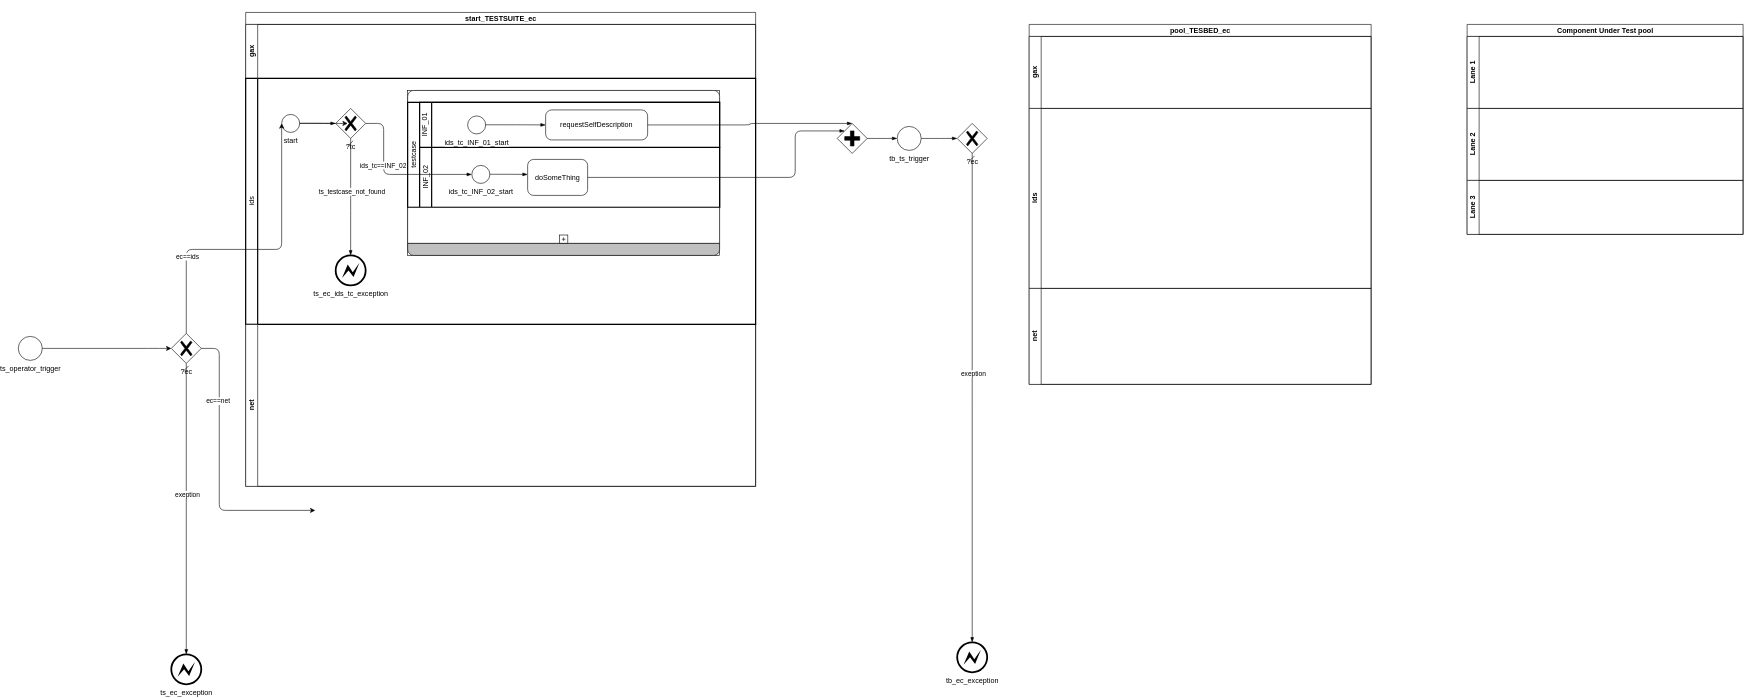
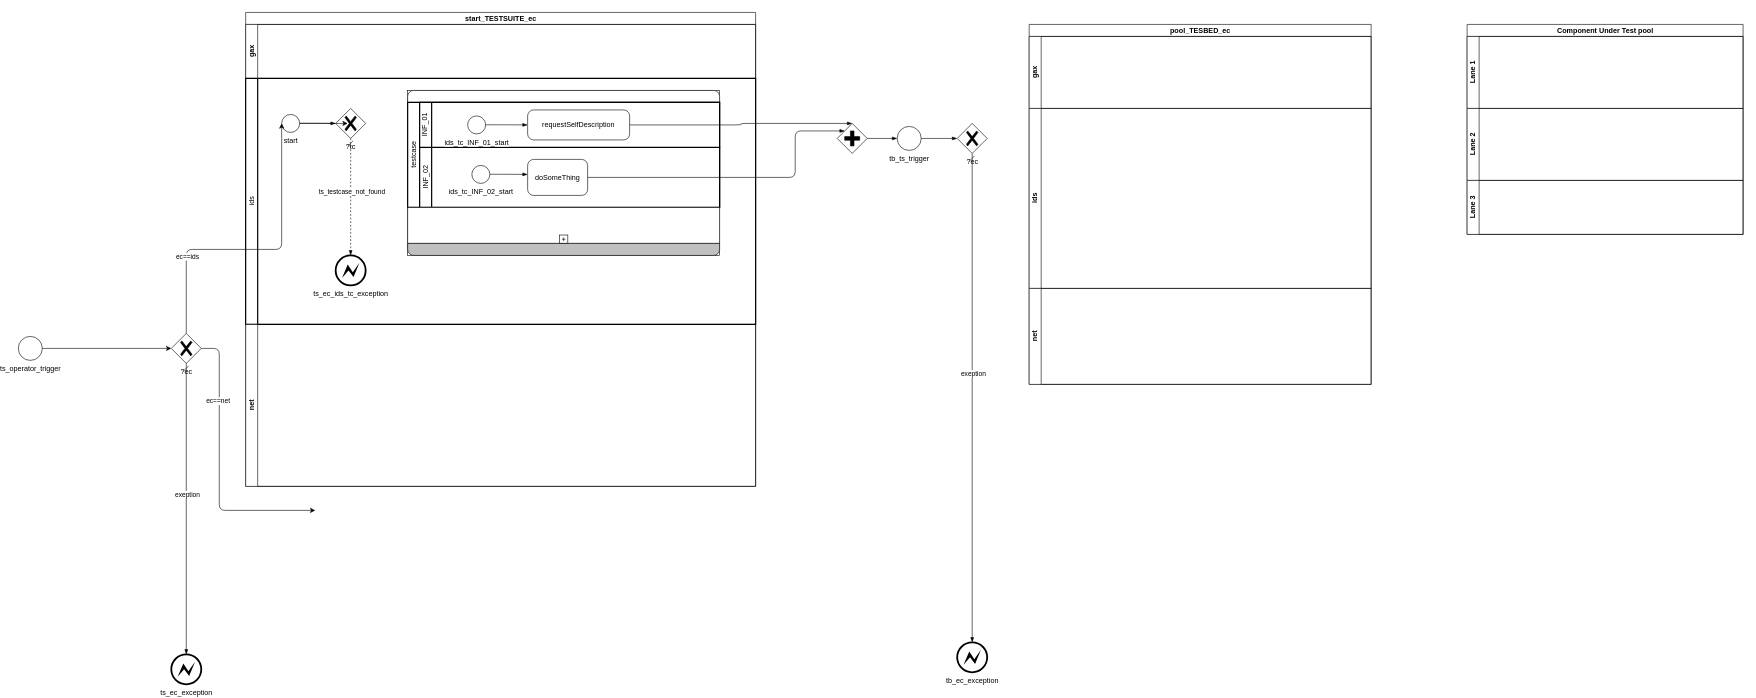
node "requestSelfDescription": moved (597, 125) -> (579, 125)
edge "?tc" -> "ids_tc_INF_02_start": removed, label "ids_tc==INF_02"
edge "?tc" -- "ts_ec_ids_tc_exception": style solid -> dashed
